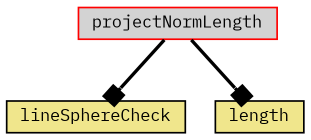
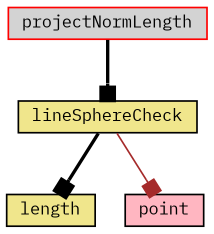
edge "projectNormLength" -> "length": now "lineSphereCheck" -> "length"
node "point": added
